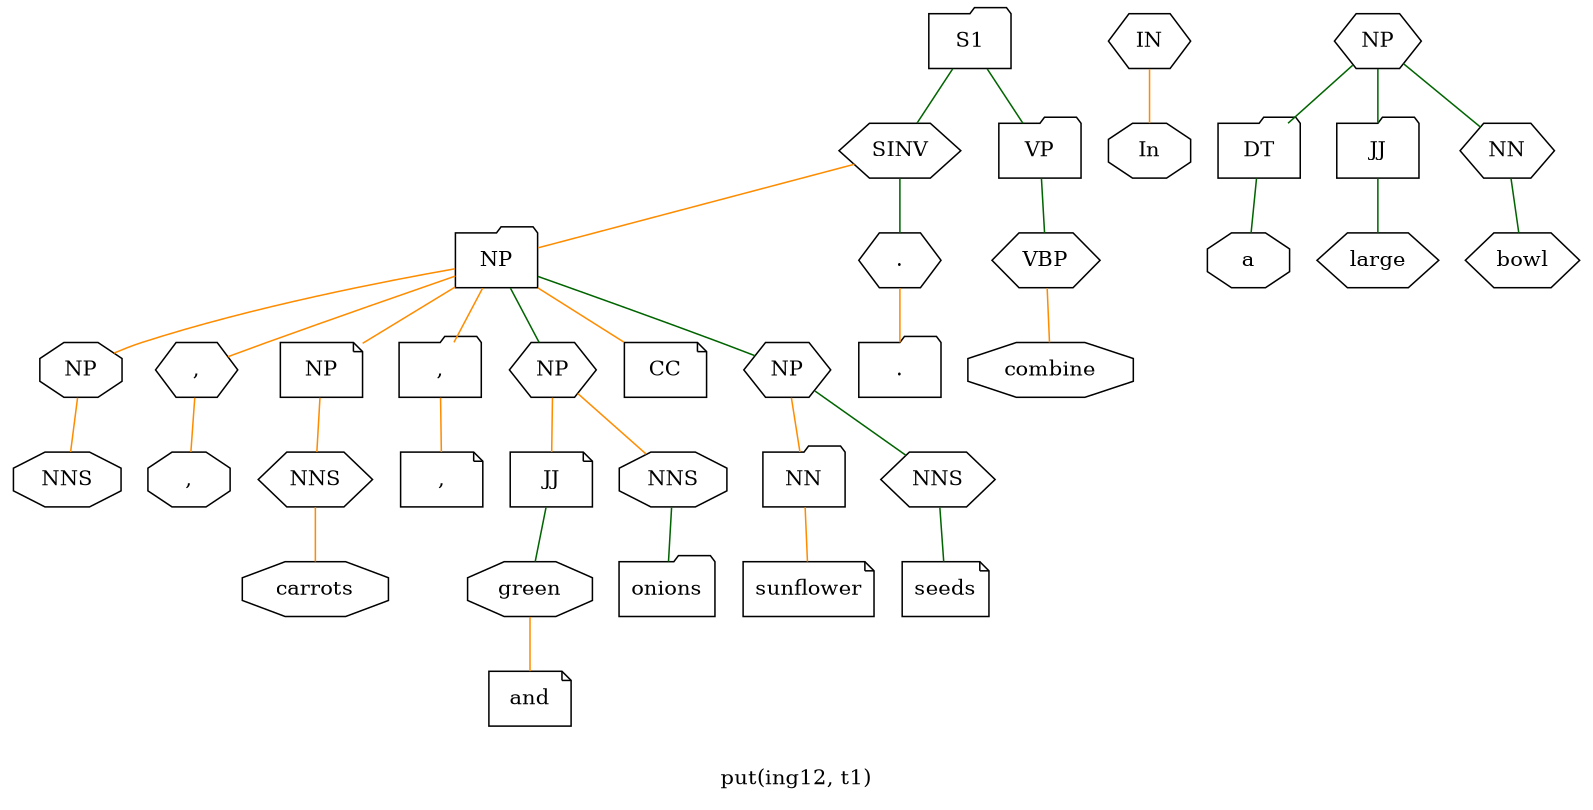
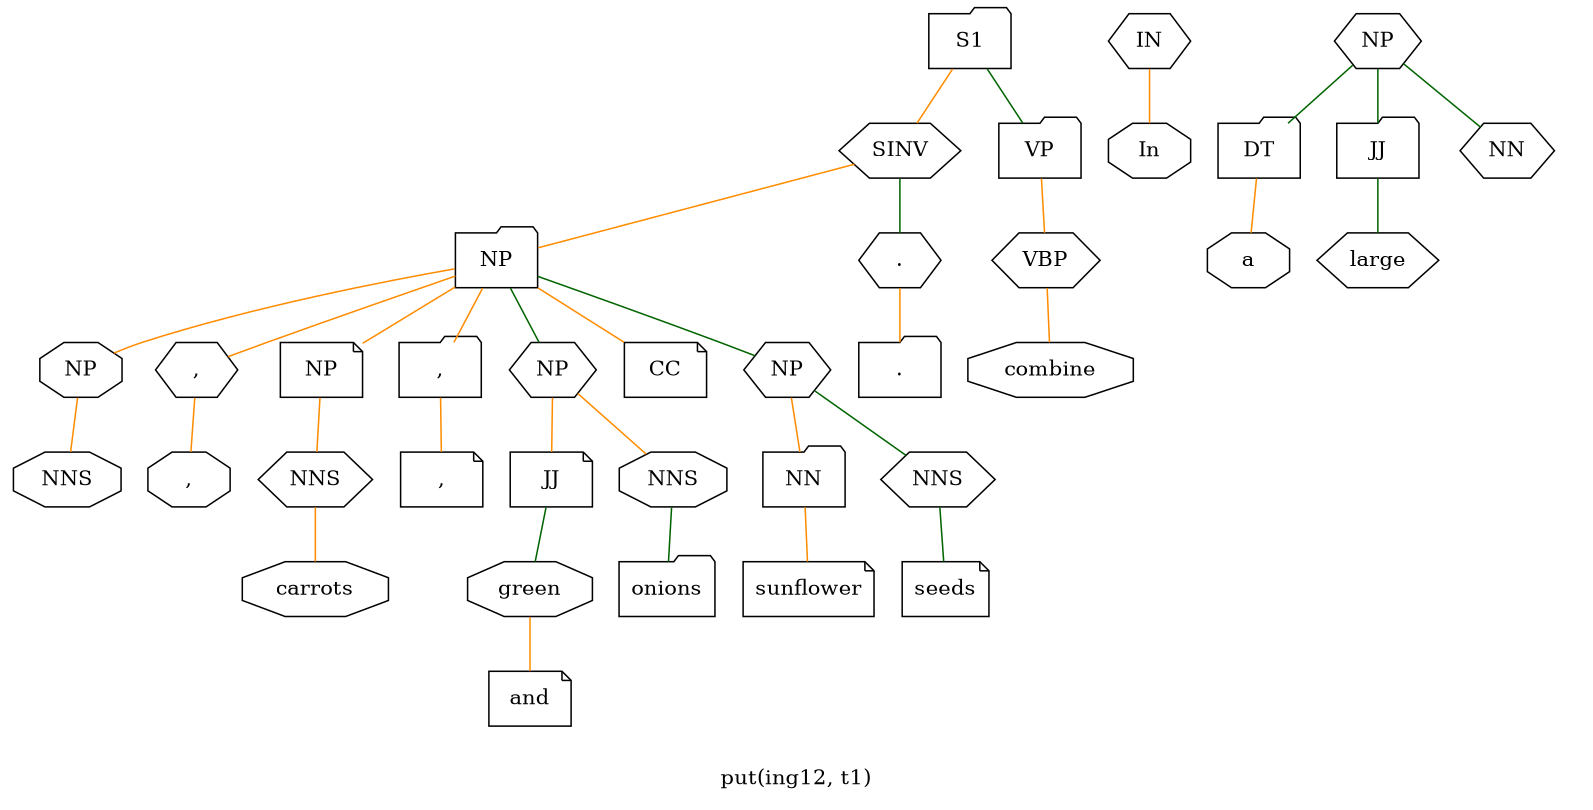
edge "S1" -- "SINV": color darkgreen -> darkorange
edge "VP" -- "VBP": color darkgreen -> darkorange
edge "DT" -- "a": color darkgreen -> darkorange
node "bowl": removed
